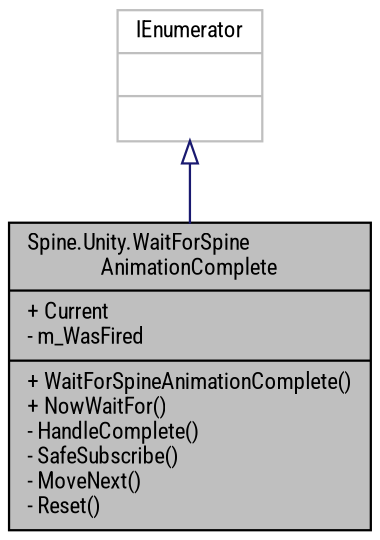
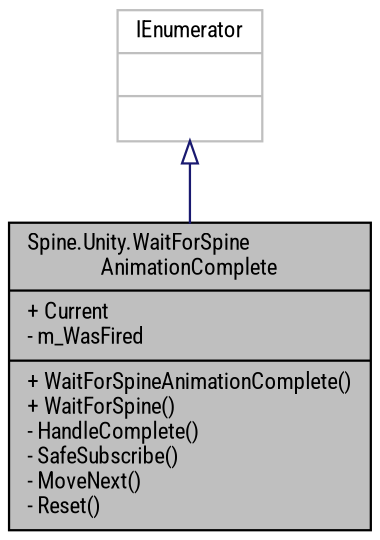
node "Spine.Unity.WaitForSpine": text "+ NowWaitFor()" -> "+ WaitForSpine()"
